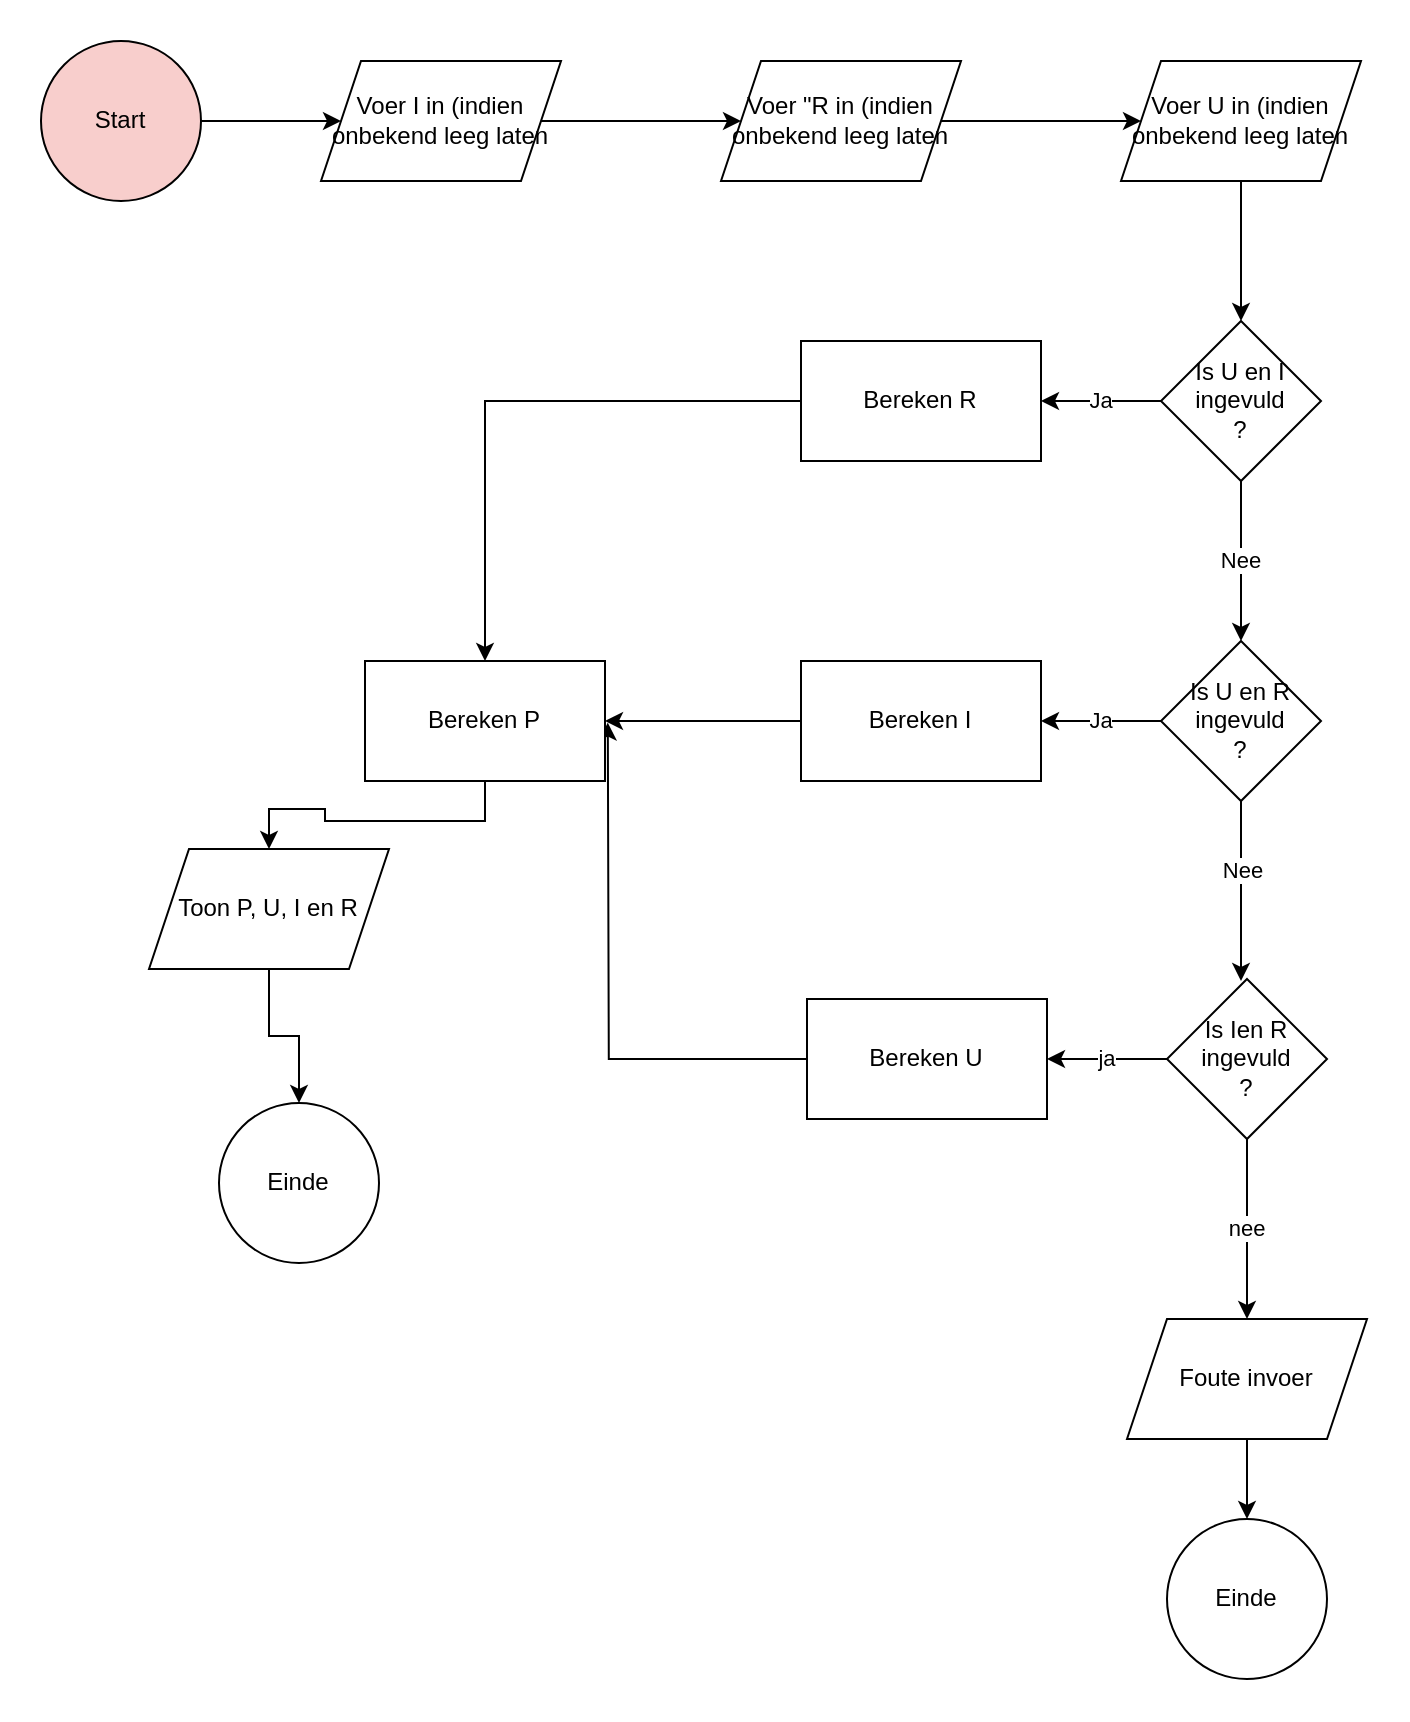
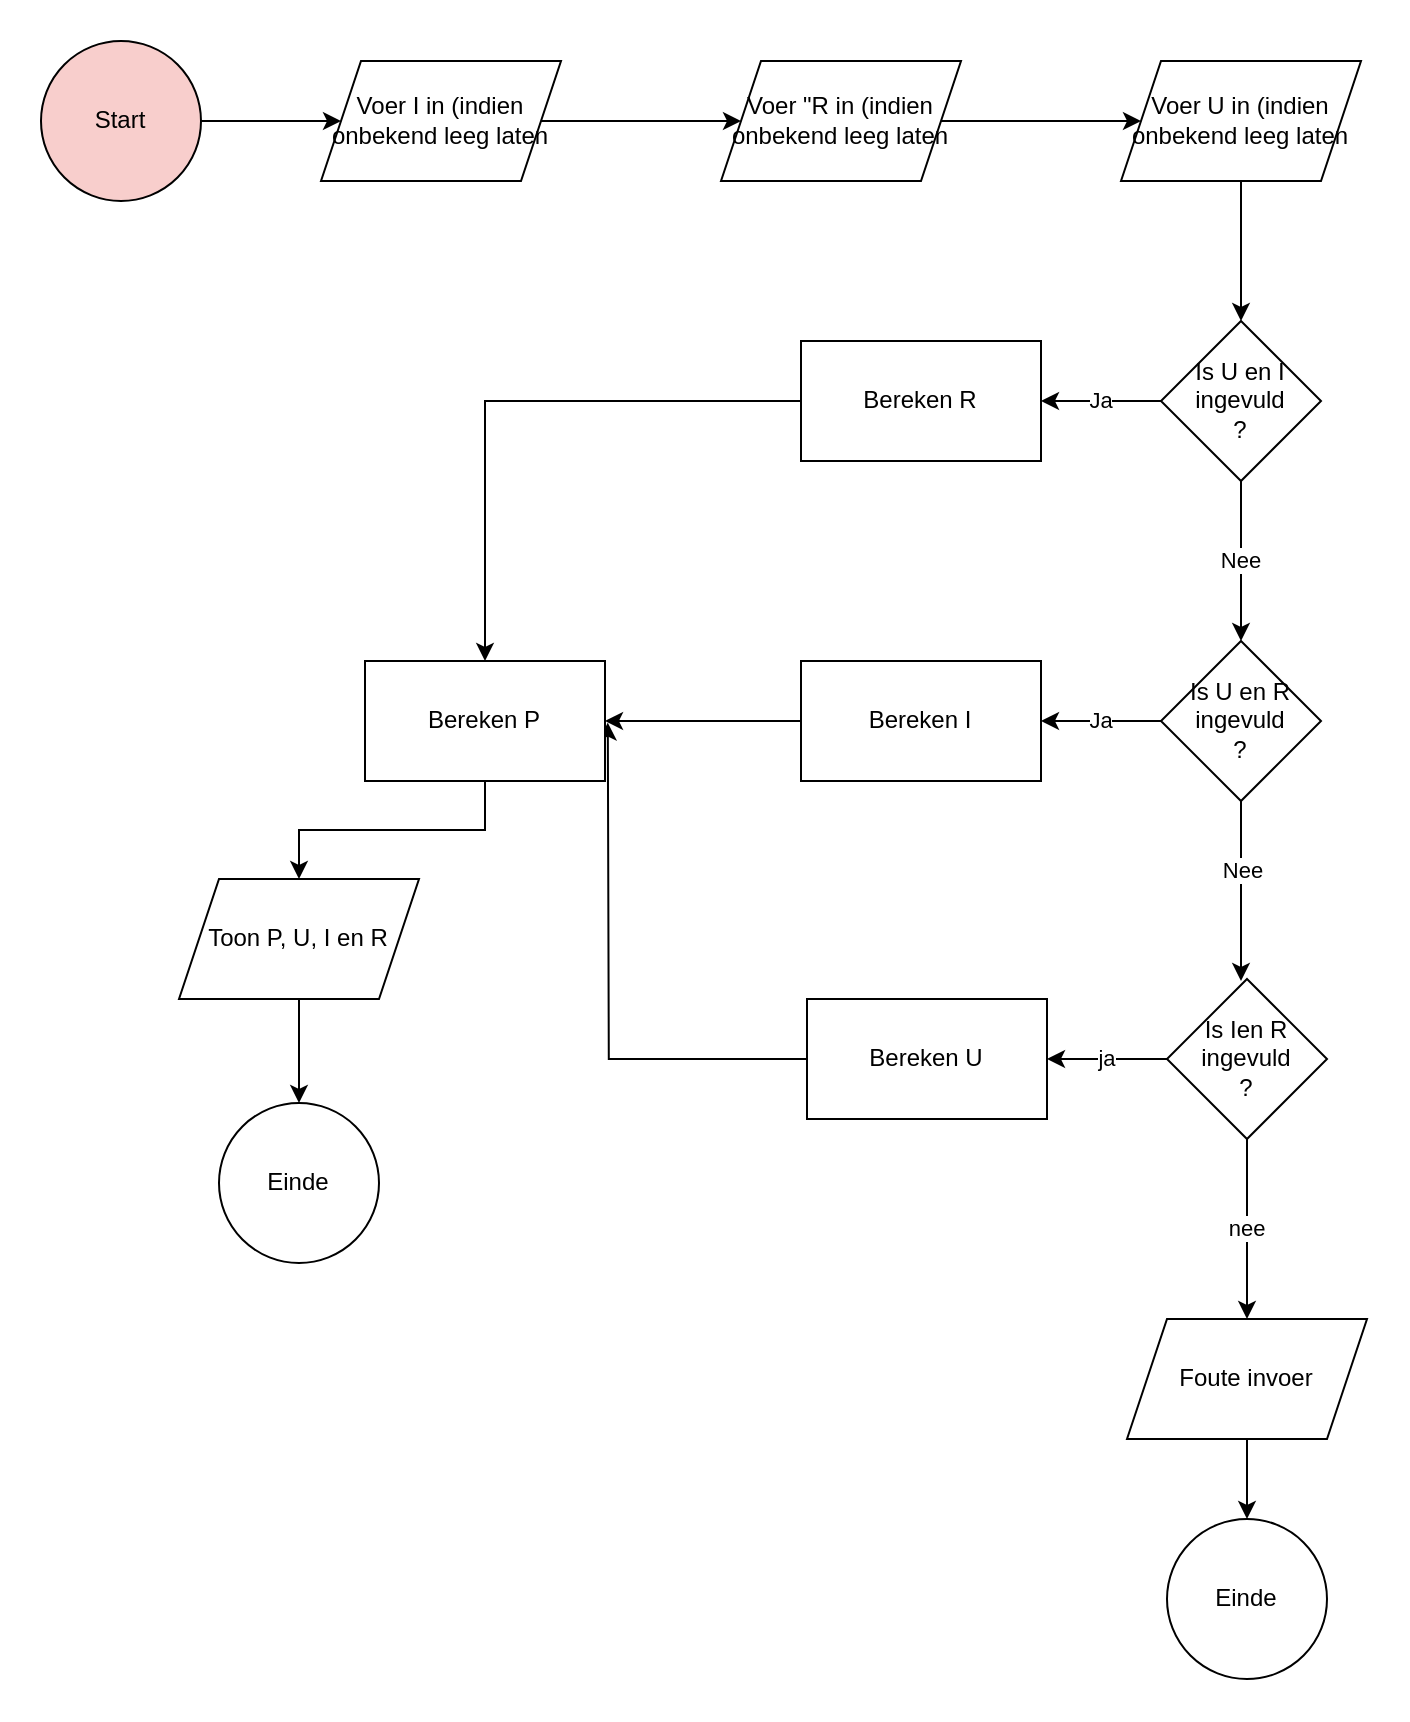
node "Toon P, U, I en R": moved (269, 909) -> (299, 939)
